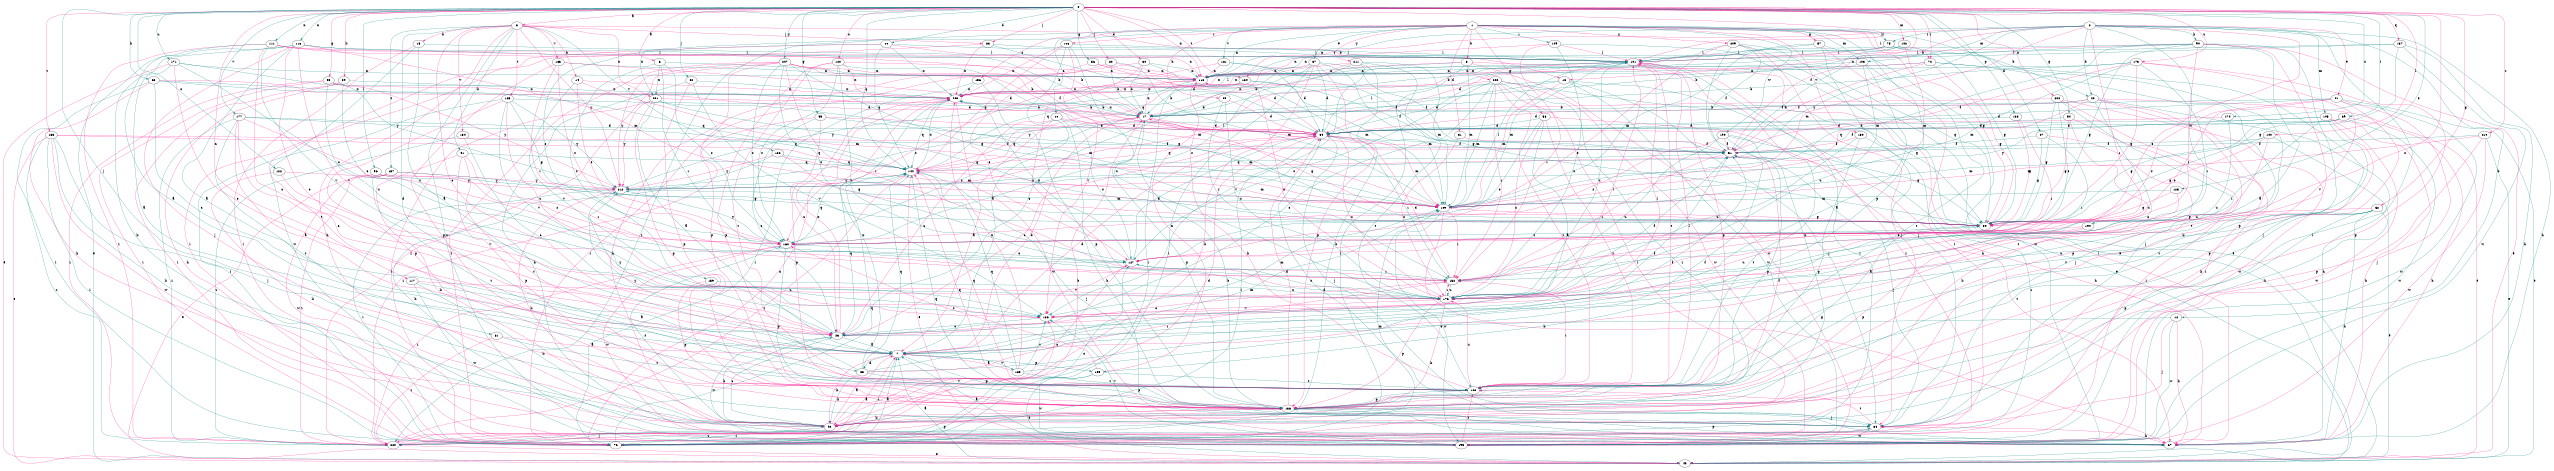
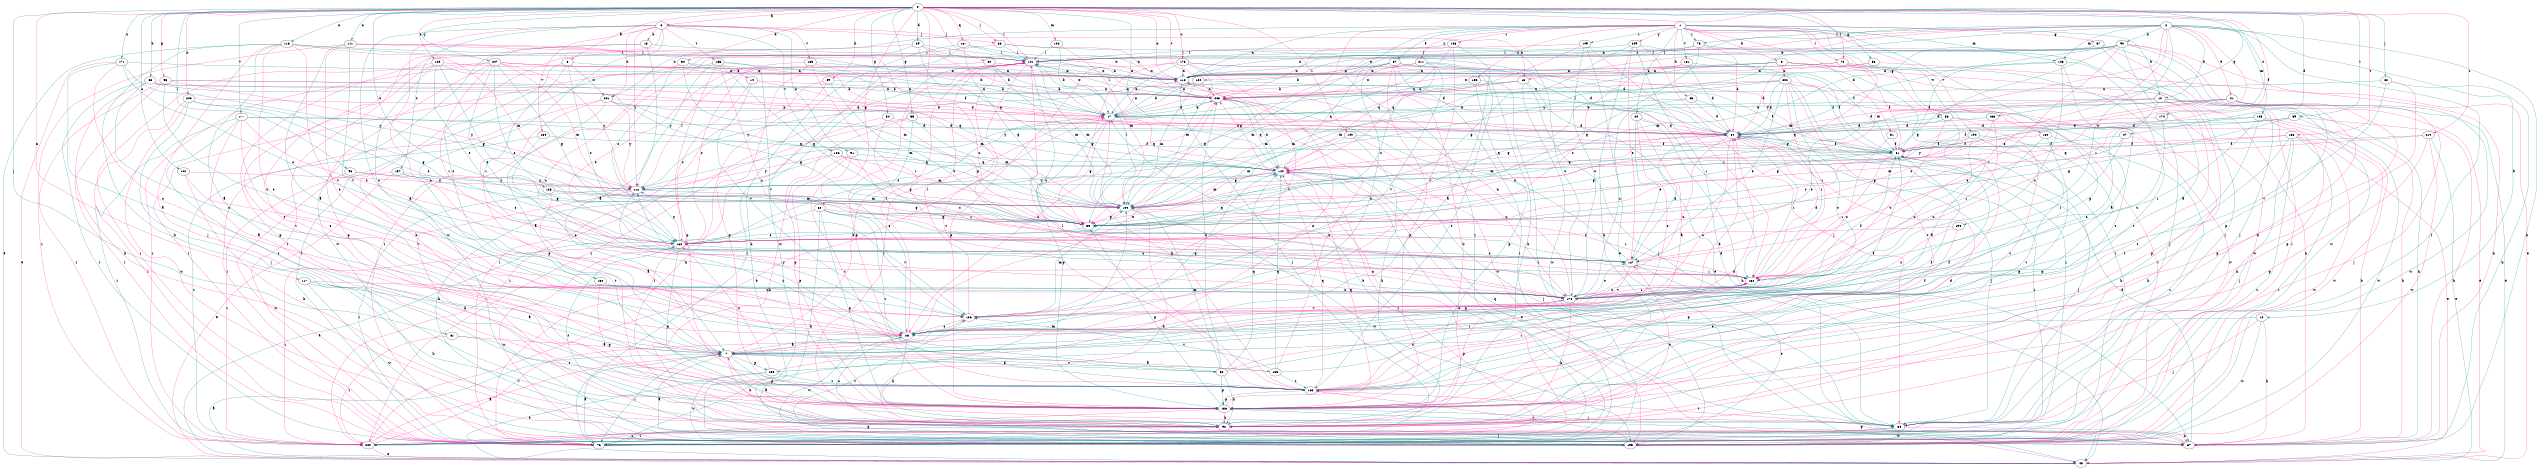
edge "3" -> "14": now "165" -> "14"
node "40": label "40" -> "10"
